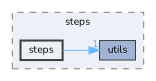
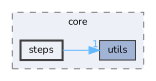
cluster "steps": label "steps" -> "core"
